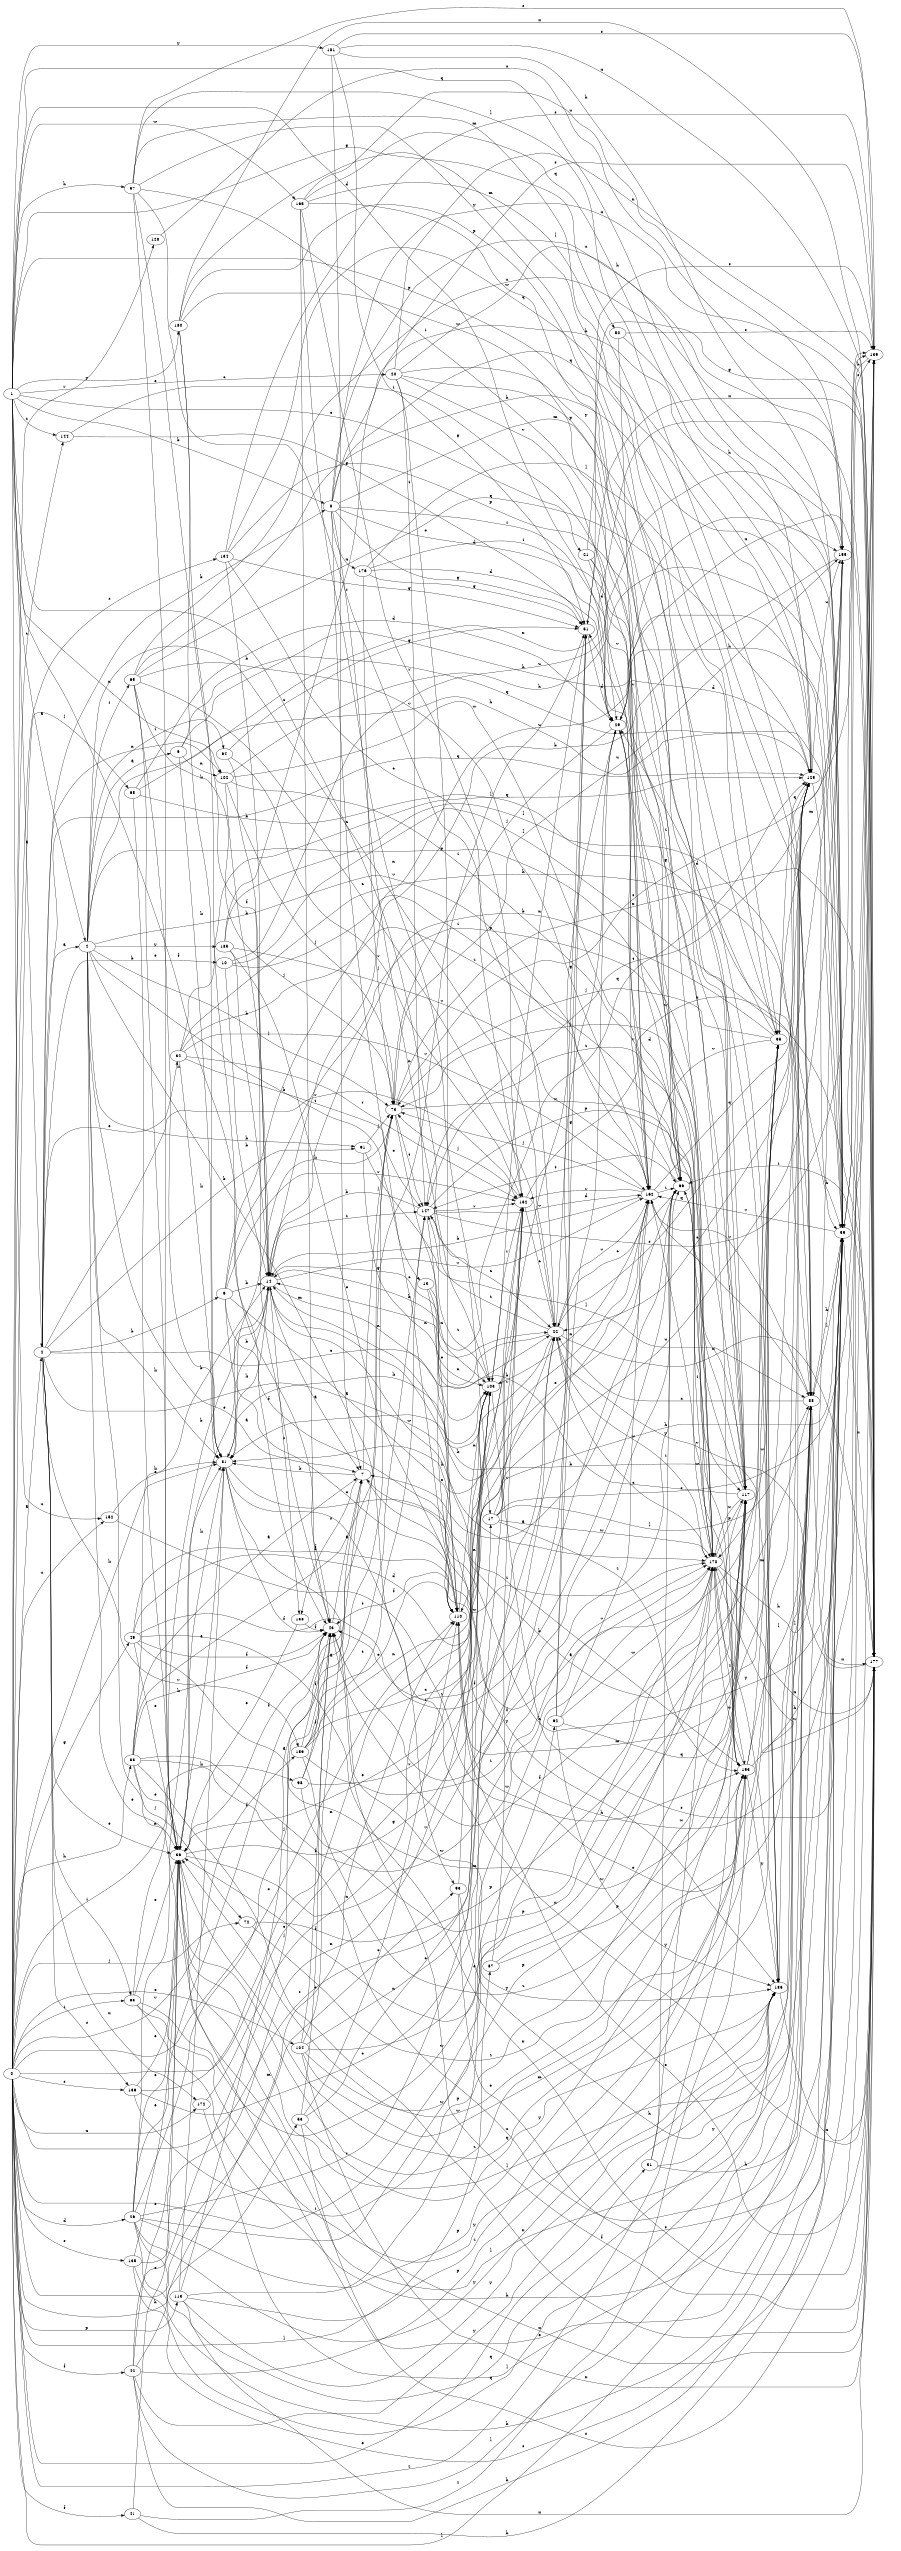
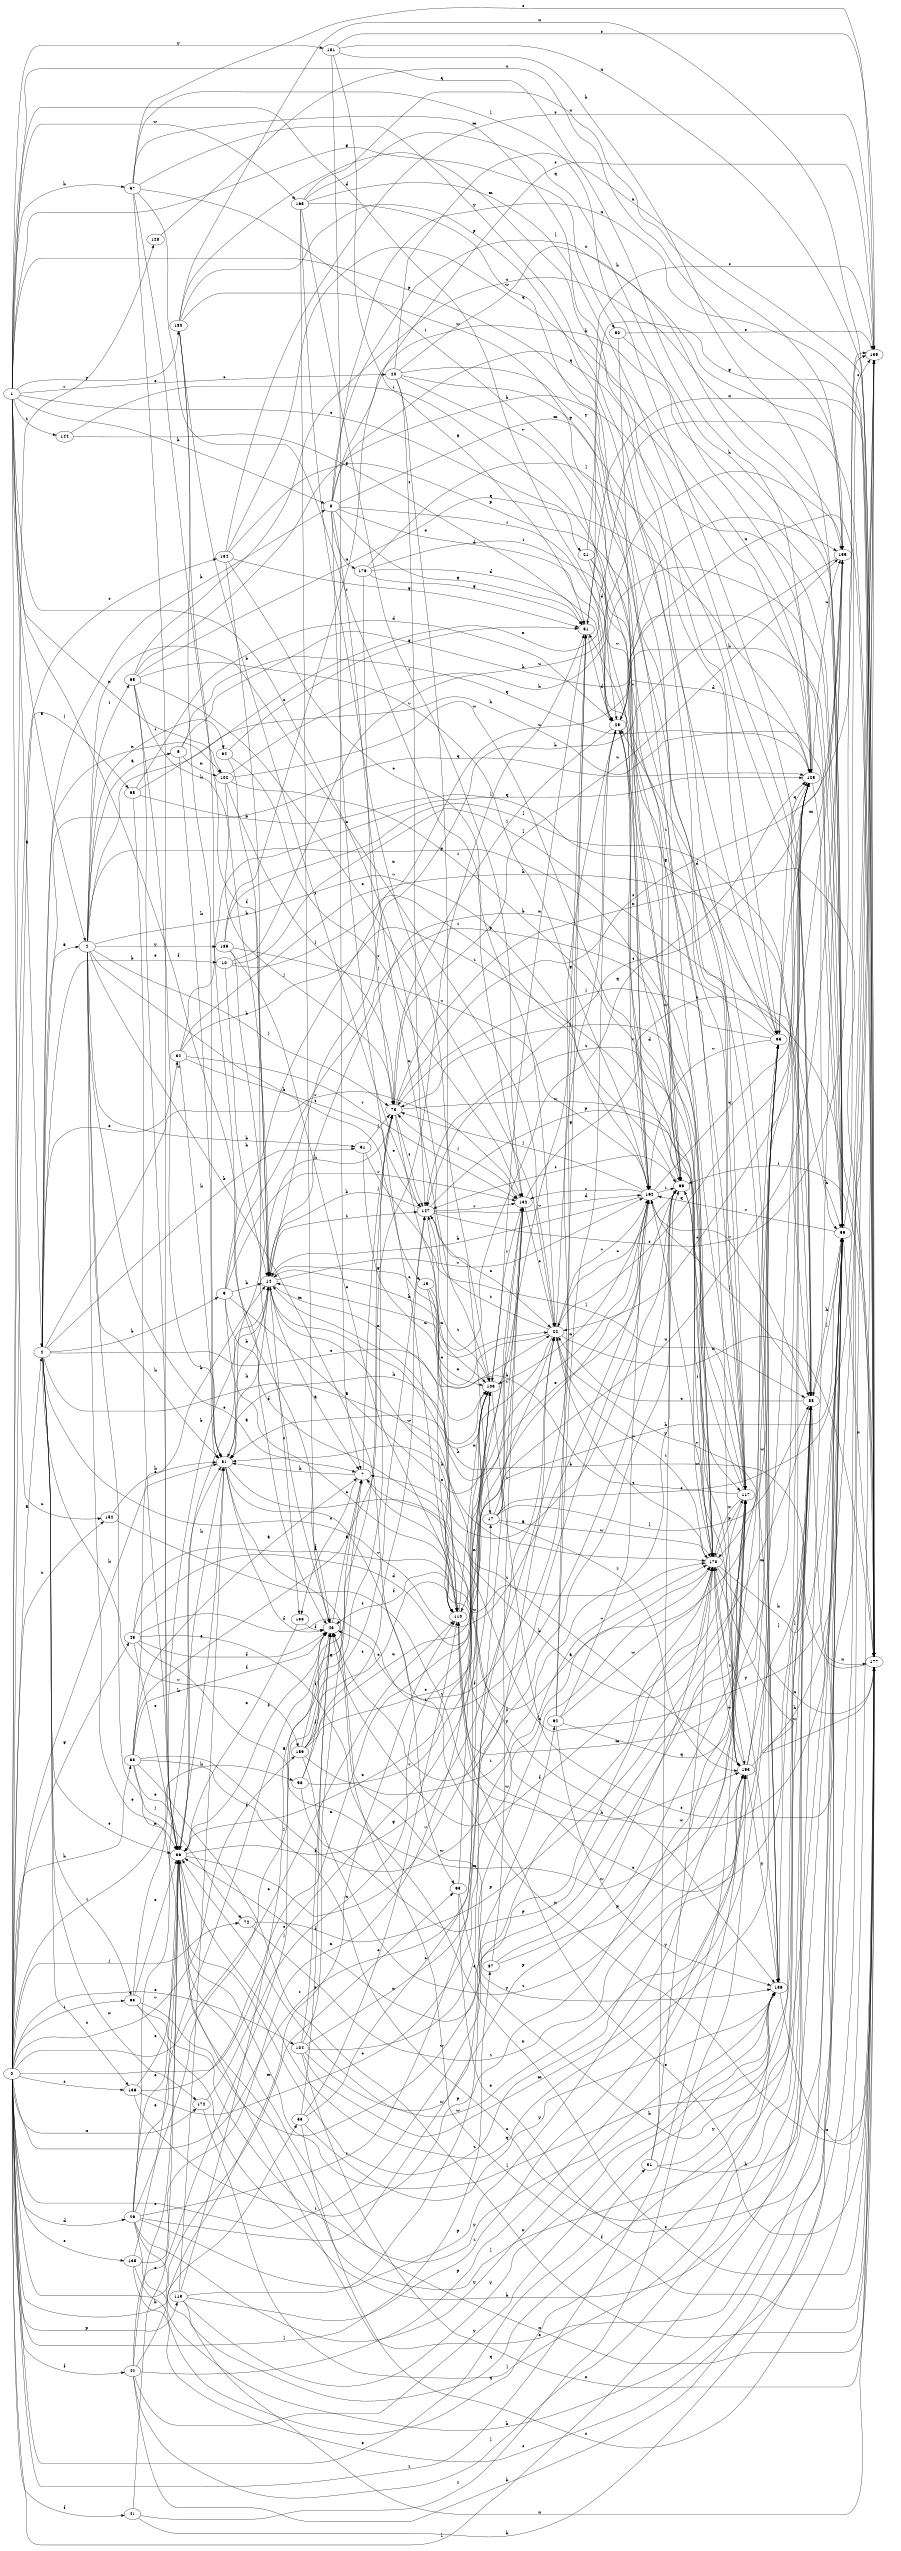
edge "180" -> "147": added, label "t"
edge "139" -> "59": removed, label "h"
edge "32" -> "162": now "2" -> "162"
edge "0" -> "144": removed, label "t"
